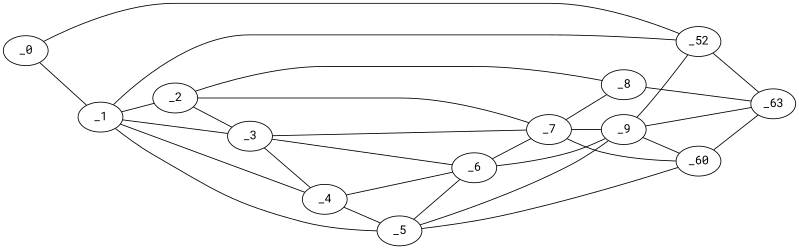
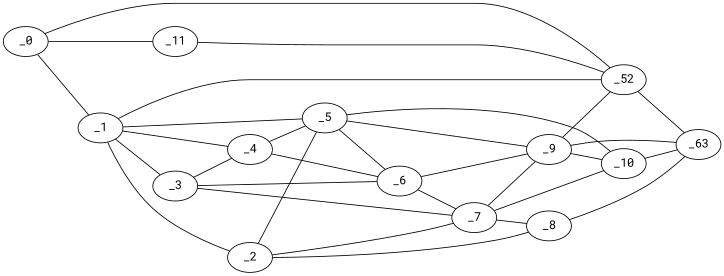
node "_11": added
edge "_2" -- "_3": now "_2" -- "_5"
node "_60": label "_60" -> "_10"
